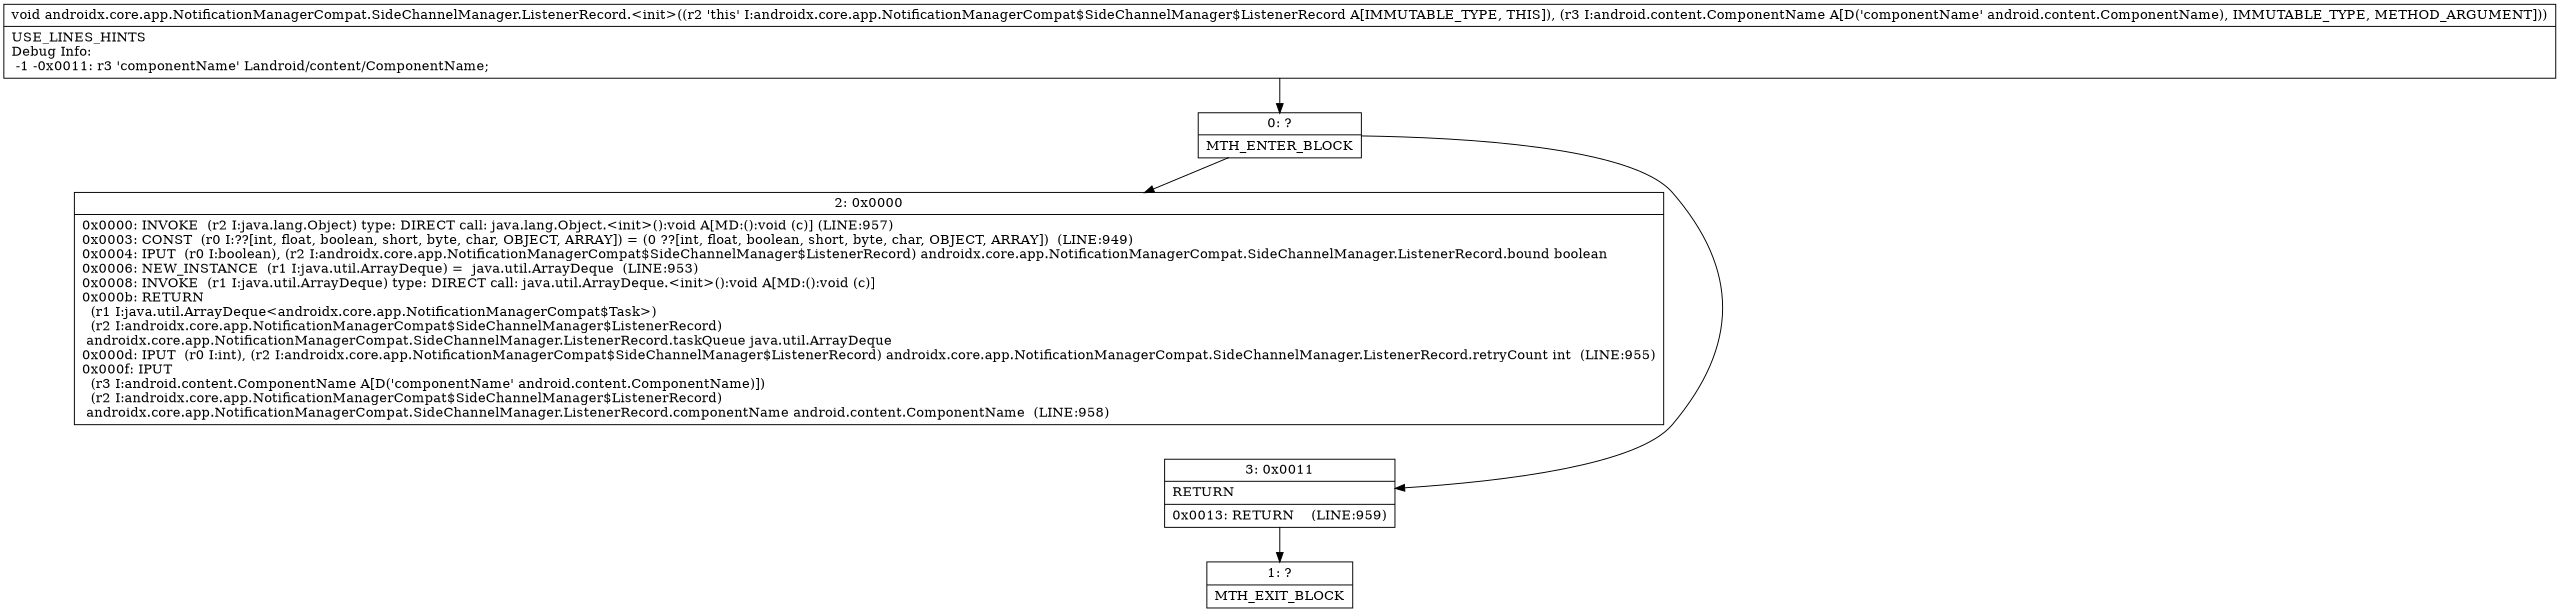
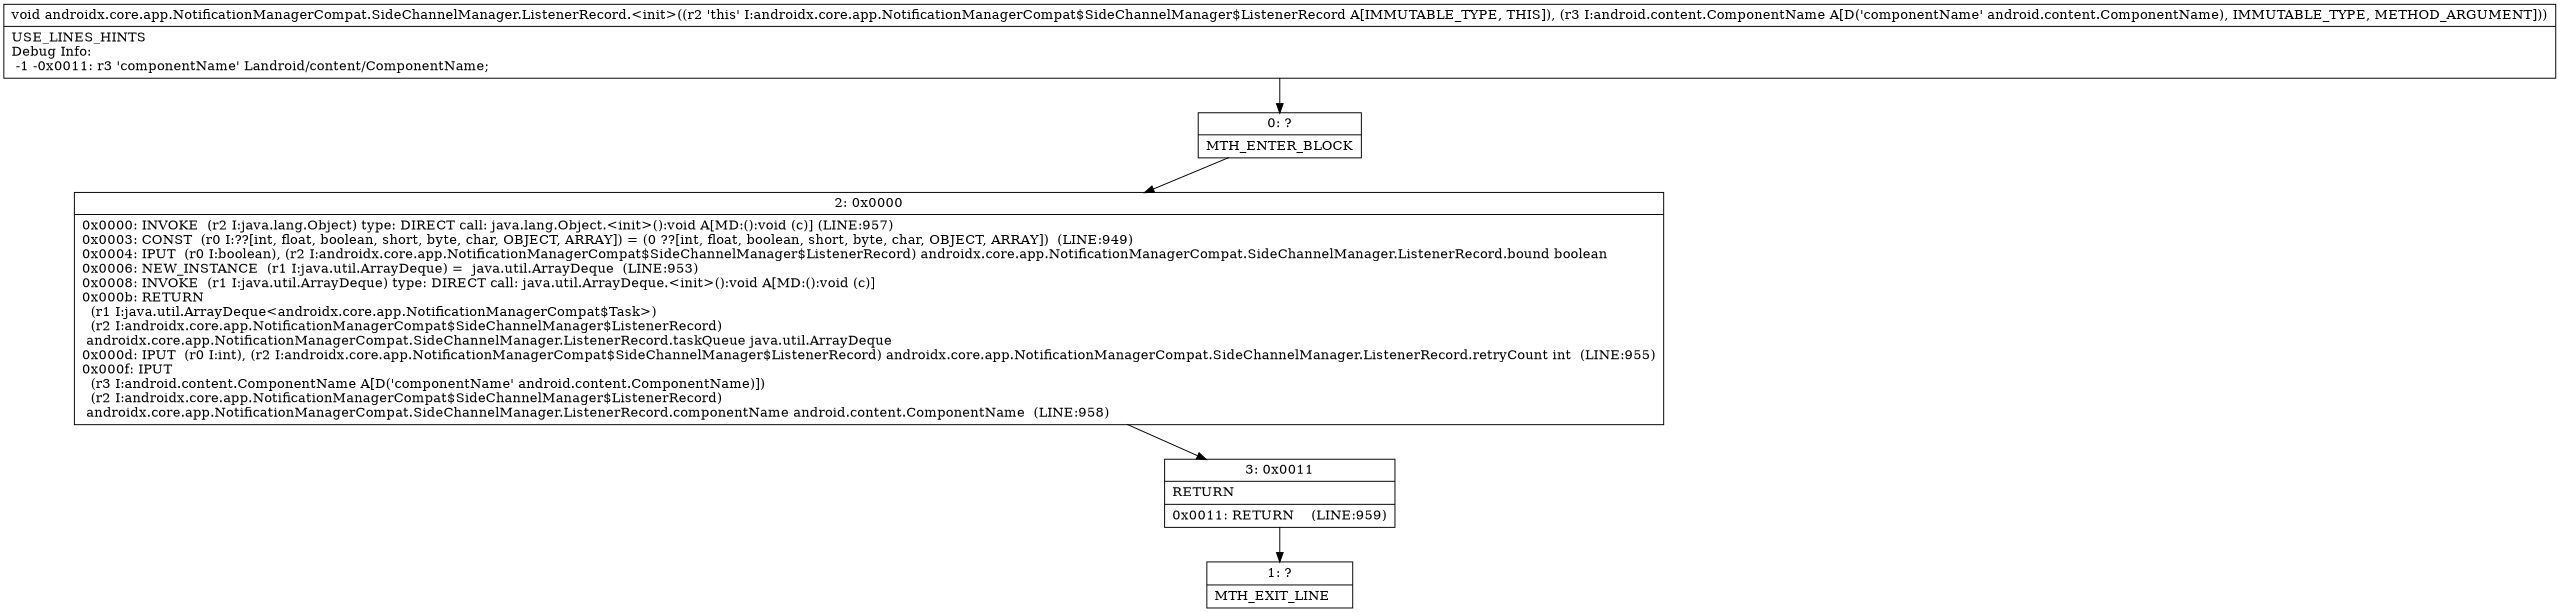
edge "0: ?" -> "3: 0x0011": now "2: 0x0000" -> "3: 0x0011"
node "3: 0x0011": text "0x0013: RETURN    (LINE:959)" -> "0x0011: RETURN    (LINE:959)"
node "1: ?": text "MTH_EXIT_BLOCK" -> "MTH_EXIT_LINE"
